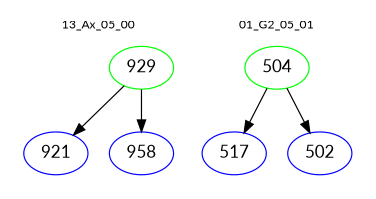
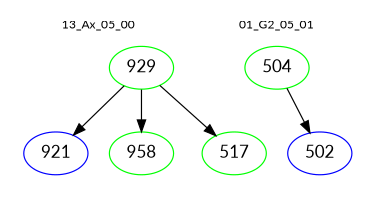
edge "504" -> "517": now "929" -> "517"
node "958": color blue -> green
node "517": color blue -> green
